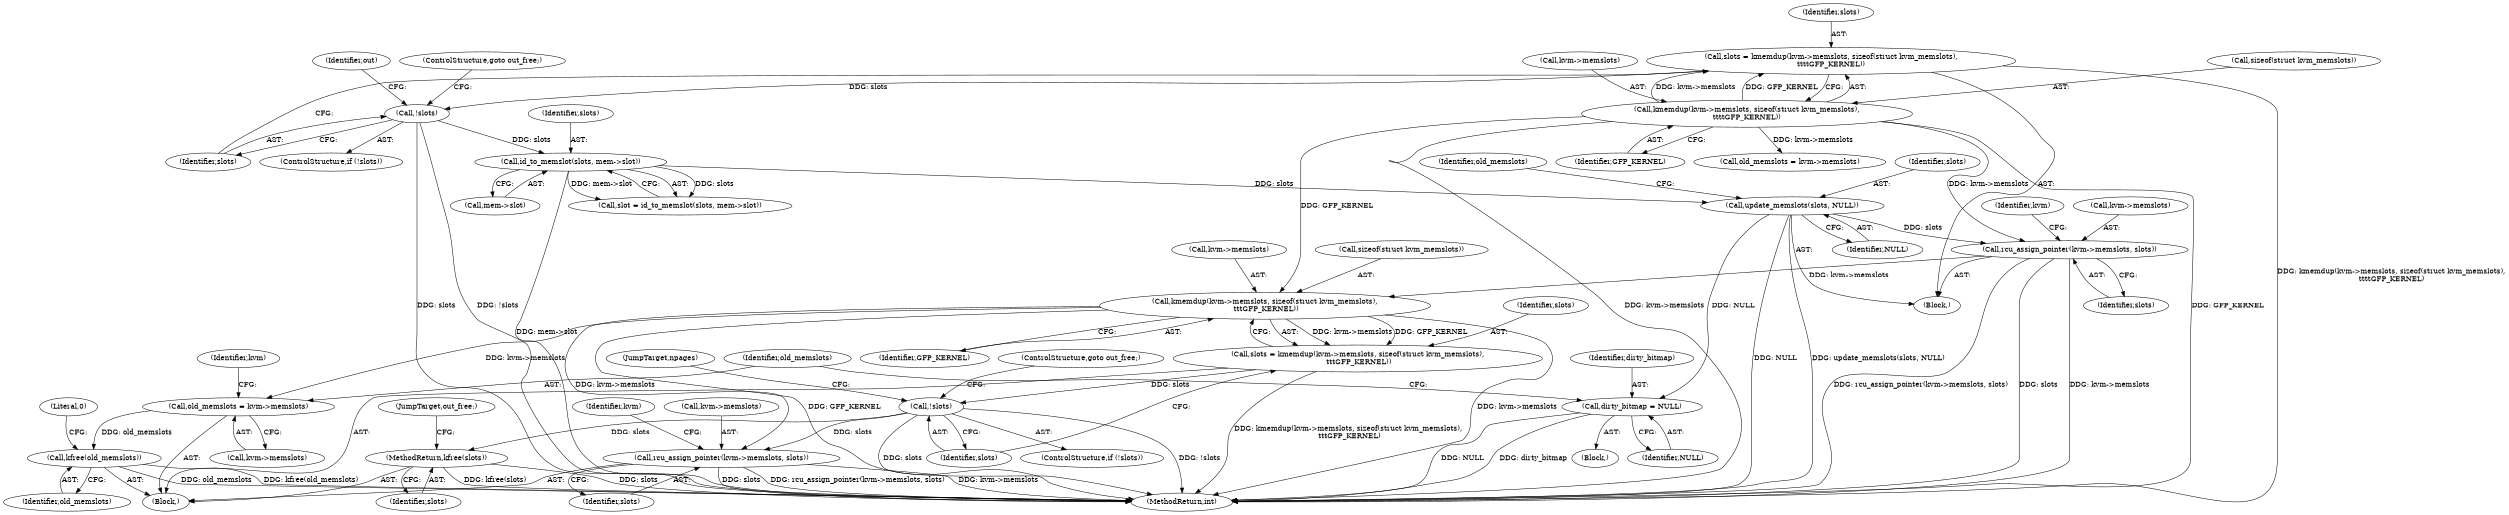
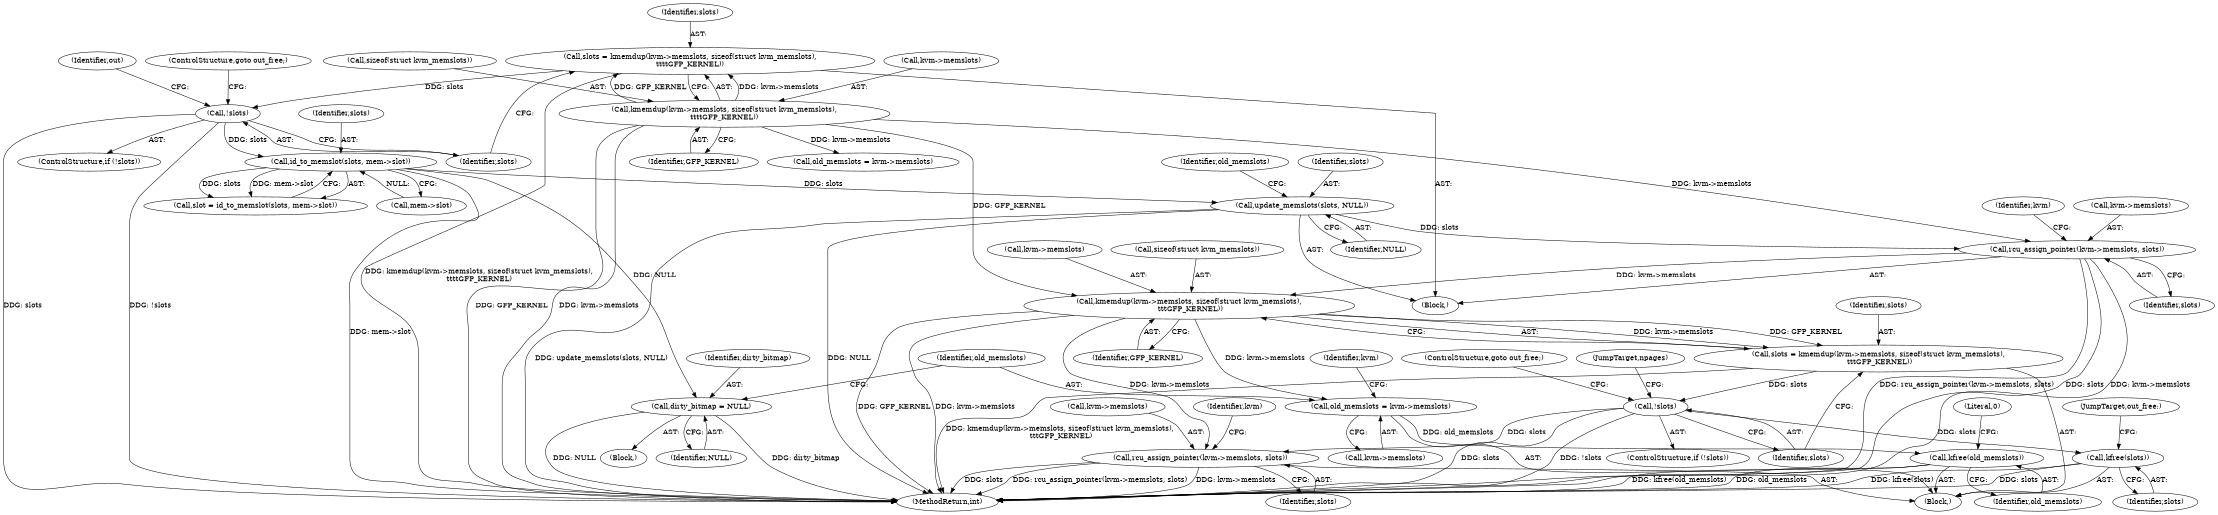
edge "(Call,mem->slot)" -> "(Call,id_to_memslot(slots, mem->slot))": label "AST: " -> "NULL: "
edge "(Call,update_memslots(slots, NULL))" -> "(Call,dirty_bitmap = NULL)": now "(Call,id_to_memslot(slots, mem->slot))" -> "(Call,dirty_bitmap = NULL)"
node "(MethodReturn,kfree(slots))": label "(MethodReturn,kfree(slots))" -> "(Call,kfree(slots))"
